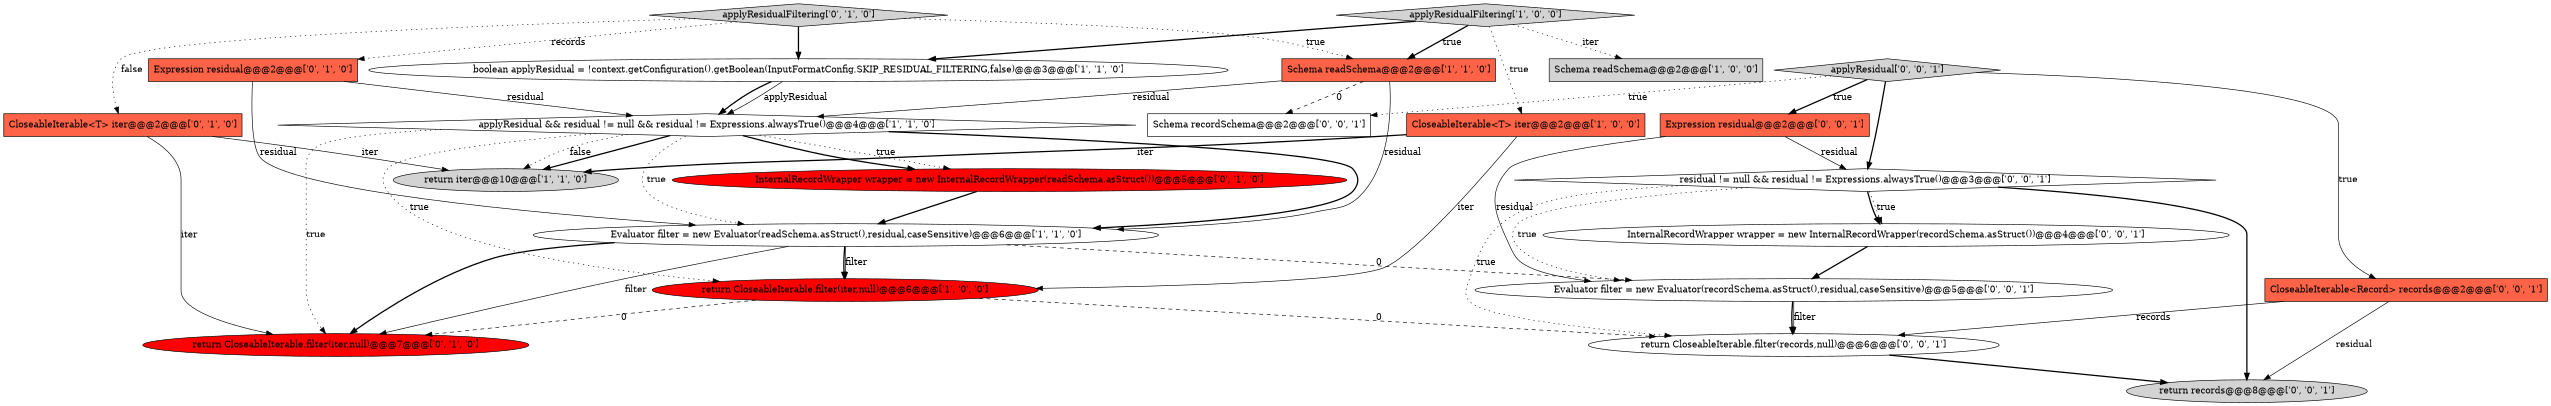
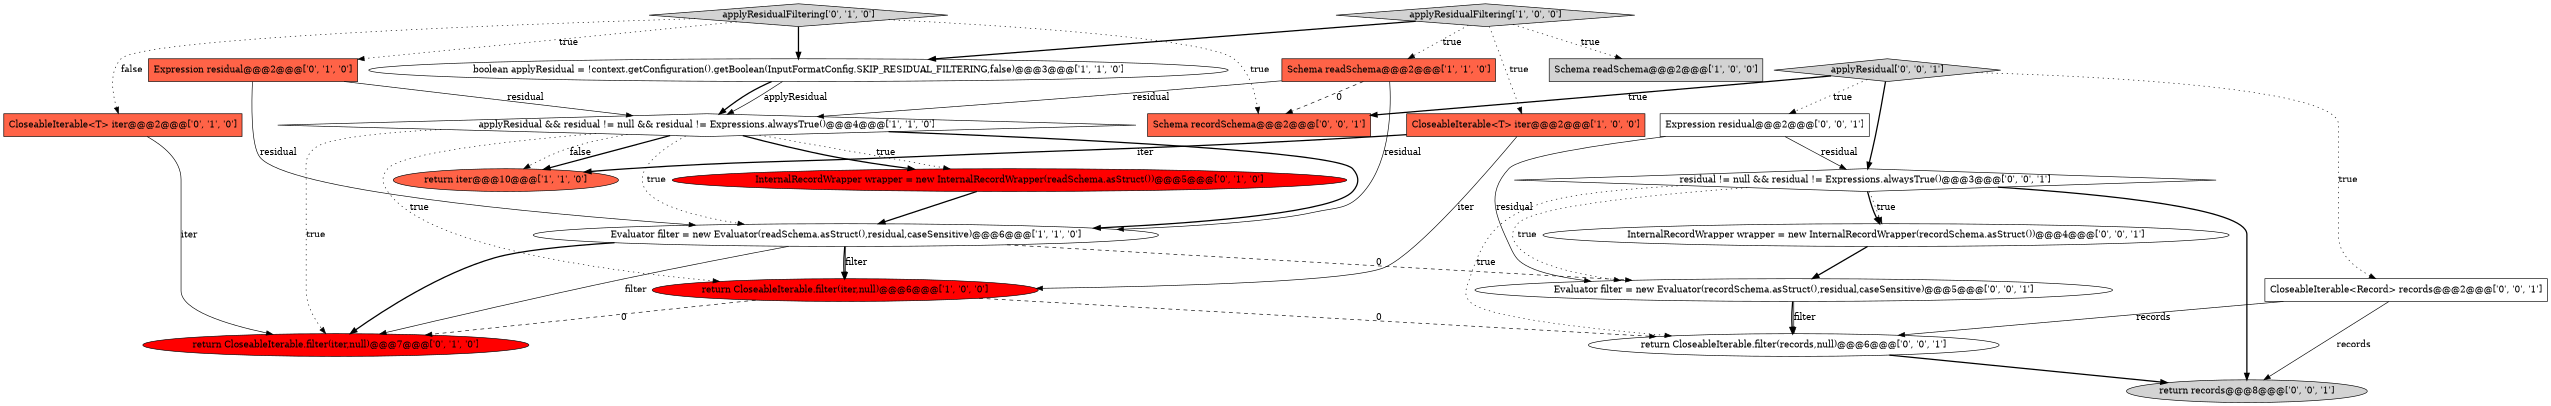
edge "applyResidualFiltering['0', '1', '0']" -> "Schema readSchema@@@2@@@['1', '1', '0']": now "applyResidualFiltering['0', '1', '0']" -> "Schema recordSchema@@@2@@@['0', '0', '1']"
edge "applyResidualFiltering['1', '0', '0']" -> "Schema readSchema@@@2@@@['1', '1', '0']": style bold -> dotted
edge "applyResidualFiltering['0', '1', '0']" -> "Expression residual@@@2@@@['0', '1', '0']": label "records" -> "true"
edge "applyResidualFiltering['1', '0', '0']" -> "Schema readSchema@@@2@@@['1', '0', '0']": label "iter" -> "true"
edge "applyResidual['0', '0', '1']" -> "CloseableIterable<Record> records@@@2@@@['0', '0', '1']": style solid -> dotted
edge "applyResidual['0', '0', '1']" -> "Expression residual@@@2@@@['0', '0', '1']": style bold -> dotted
edge "applyResidual['0', '0', '1']" -> "Schema recordSchema@@@2@@@['0', '0', '1']": style dotted -> bold
node "Schema recordSchema@@@2@@@['0', '0', '1']": fillcolor white -> tomato
node "Expression residual@@@2@@@['0', '0', '1']": fillcolor tomato -> white
edge "CloseableIterable<T> iter@@@2@@@['0', '1', '0']" -> "return iter@@@10@@@['1', '1', '0']": removed, label "iter"
node "return iter@@@10@@@['1', '1', '0']": fillcolor lightgray -> tomato
node "CloseableIterable<Record> records@@@2@@@['0', '0', '1']": fillcolor tomato -> white
edge "CloseableIterable<Record> records@@@2@@@['0', '0', '1']" -> "return records@@@8@@@['0', '0', '1']": label "residual" -> "records"
